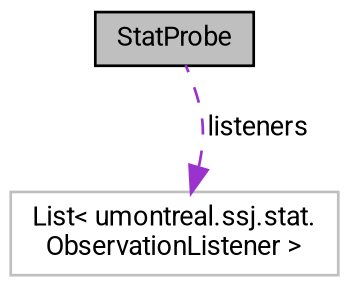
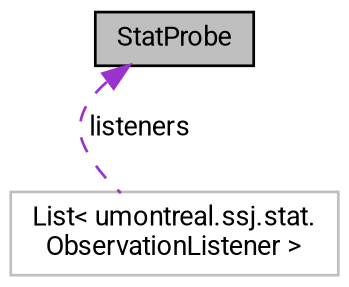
edge "StatProbe" -> "List< umontreal.ssj.stat. ObservationListener >": reversed
